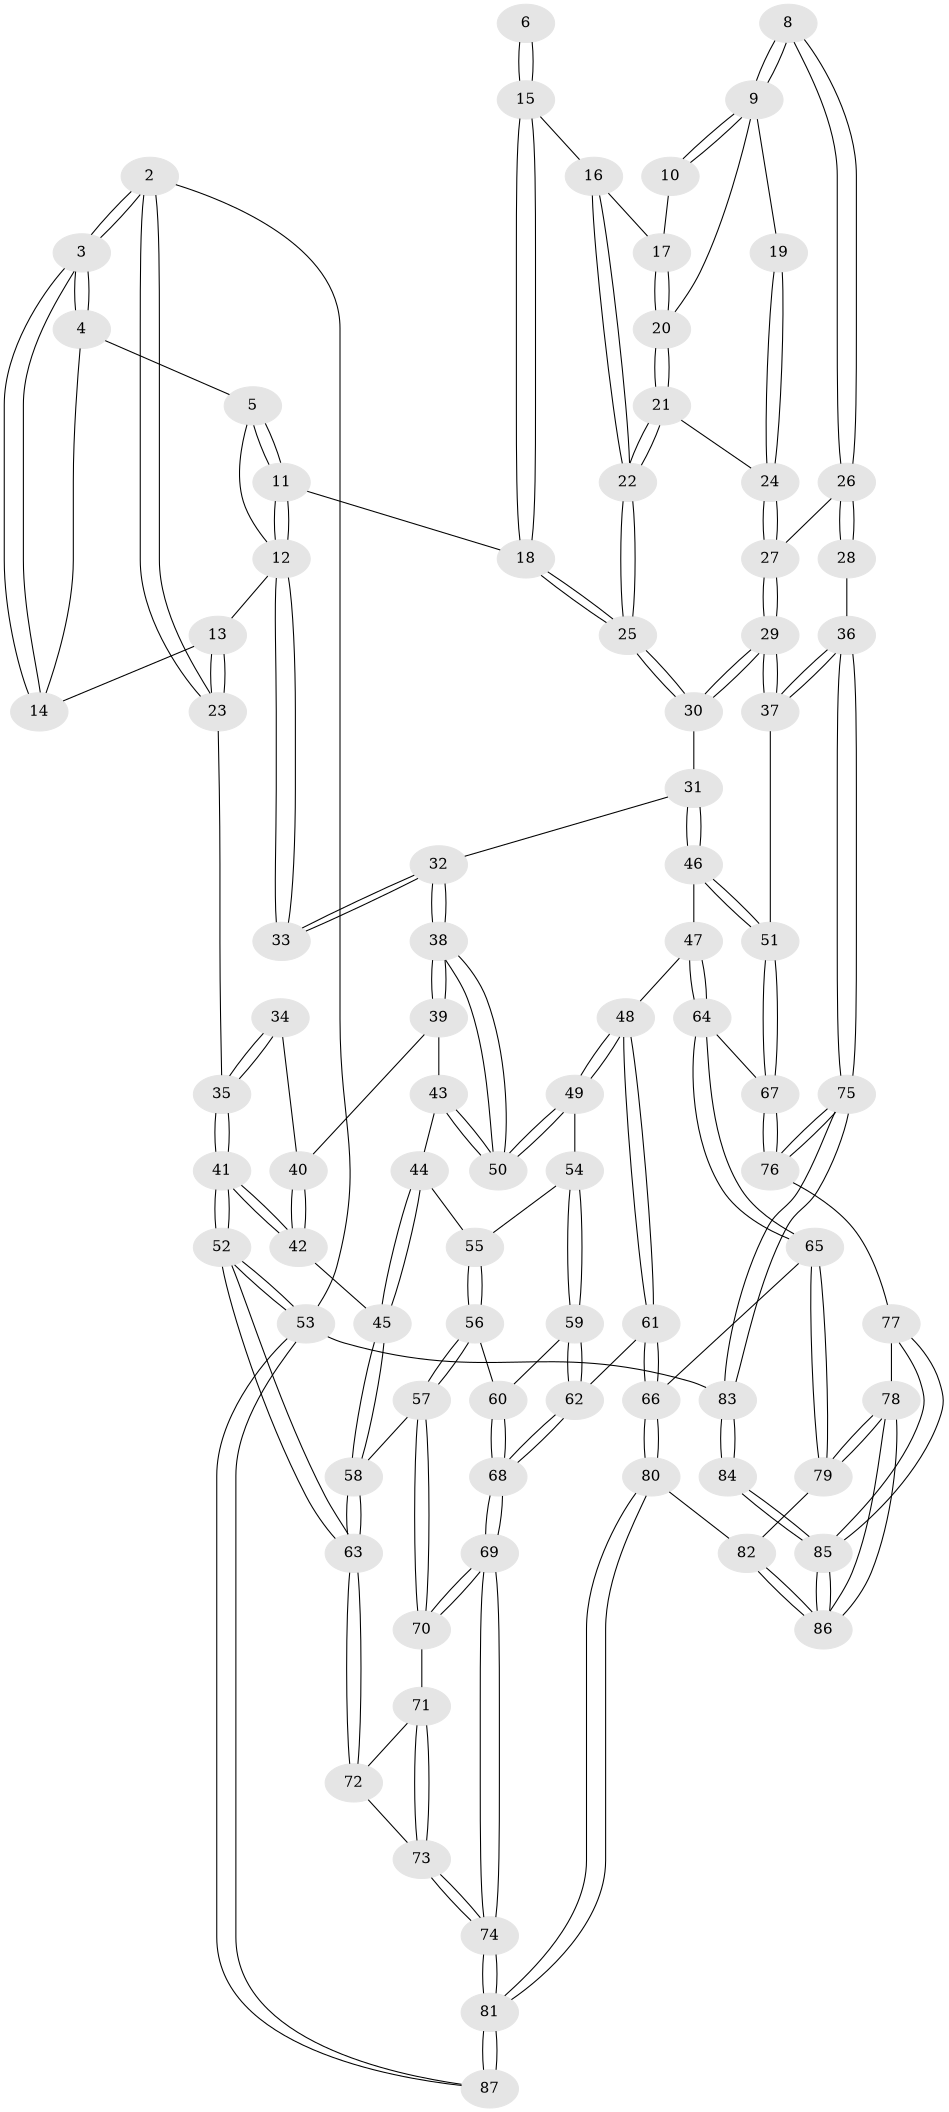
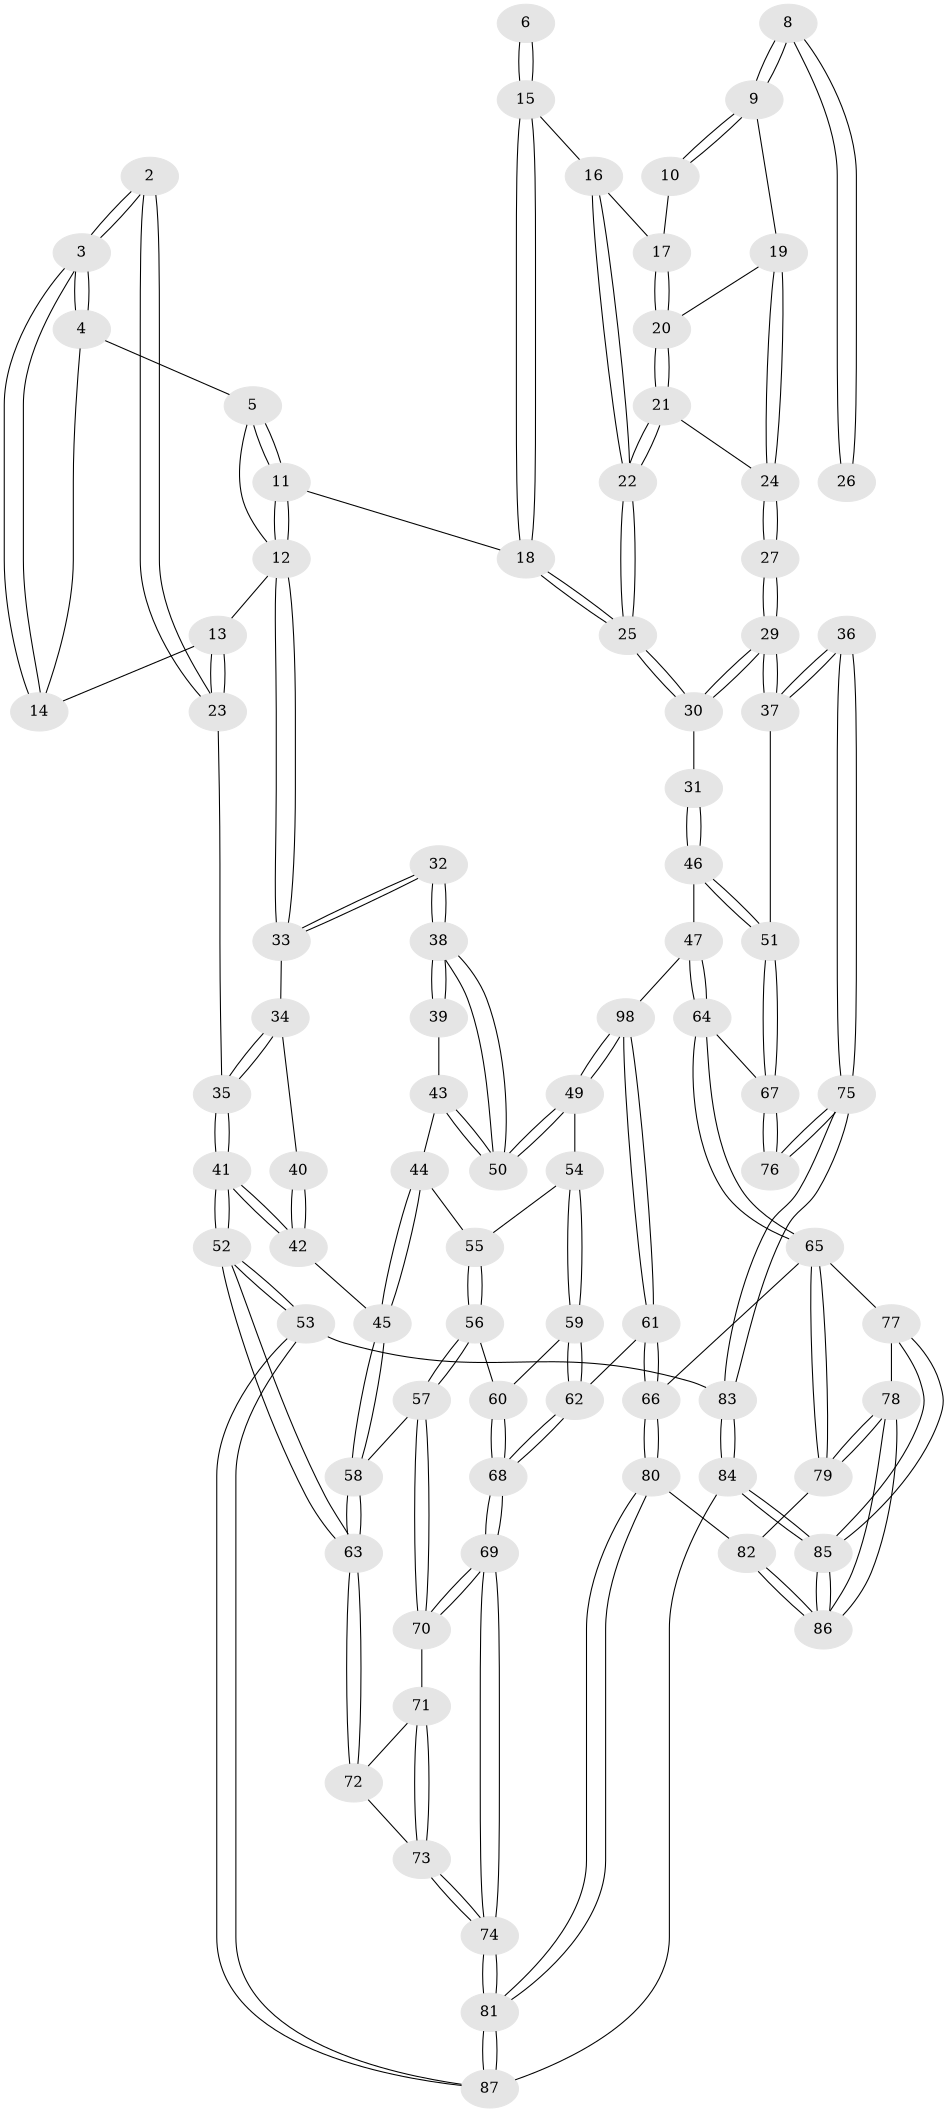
edge "9" -- "20": now "19" -- "20"
edge "26" -- "27": removed
node "28": removed
edge "2" -- "53": removed
edge "31" -- "32": removed
edge "33" -- "34": added
node "48": label "48" -> "98"
edge "39" -- "40": removed
edge "76" -- "77": now "65" -- "77"
edge "84" -- "87": added
